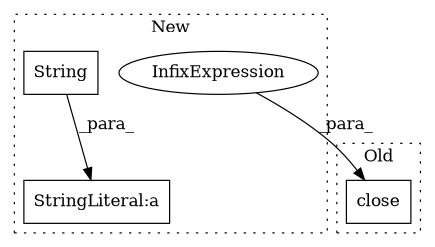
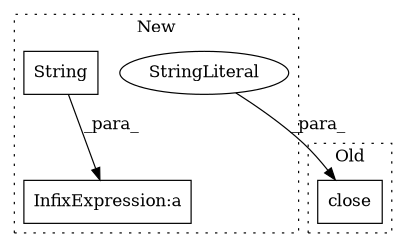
node "InfixExpression": label "InfixExpression" -> "StringLiteral"
node "StringLiteral:a": label "StringLiteral:a" -> "InfixExpression:a"
